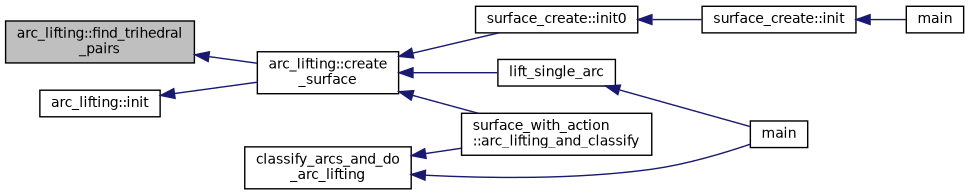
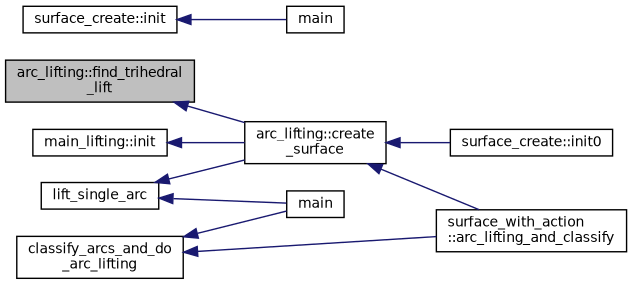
edge "surface_create::init" -> "surface_create::init0": removed
node "arc_lifting::find_trihedral _pairs": label "arc_lifting::find_trihedral _pairs" -> "arc_lifting::find_trihedral _lift"
edge "lift_single_arc" -> "arc_lifting::create _surface": reversed
node "arc_lifting::init": label "arc_lifting::init" -> "main_lifting::init"
